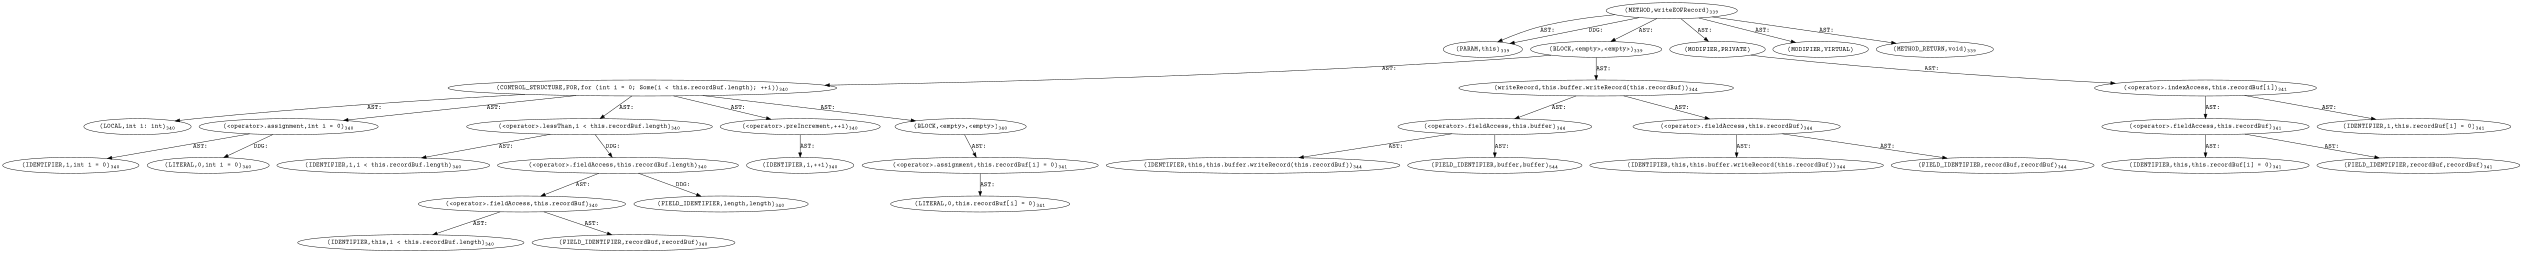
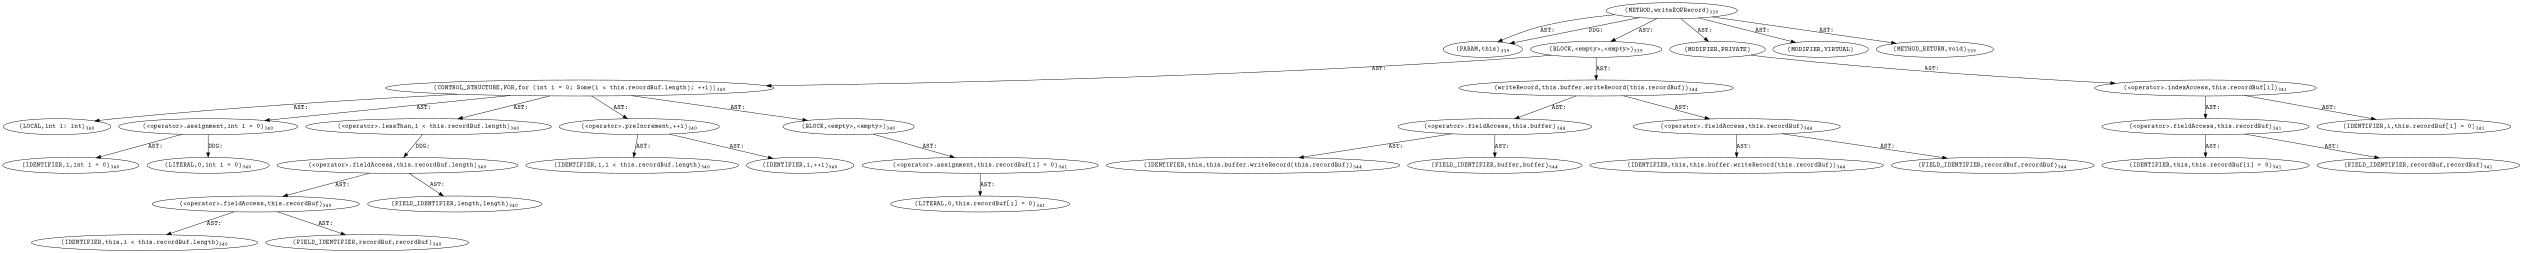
edge "(<operator>.lessThan,i < this.recordBuf.length)" -> "(IDENTIFIER,i,i < this.recordBuf.length)": now "(<operator>.preIncrement,++i)" -> "(IDENTIFIER,i,i < this.recordBuf.length)"
edge "(<operator>.fieldAccess,this.recordBuf.length)" -> "(FIELD_IDENTIFIER,length,length)": label "DDG: " -> "AST: "
